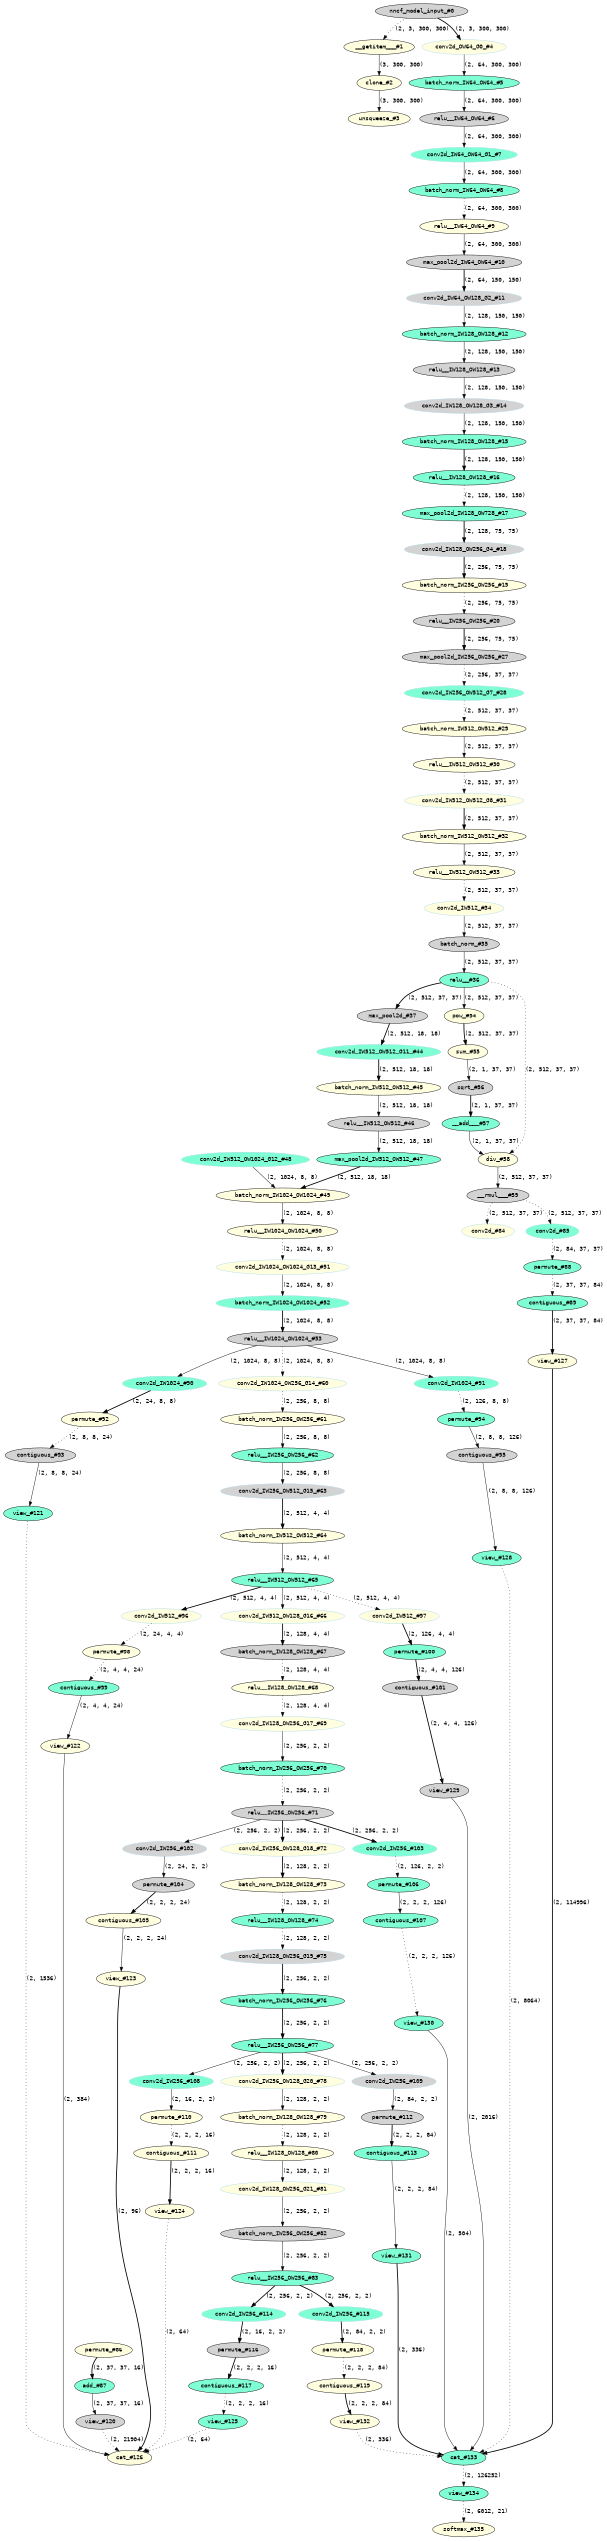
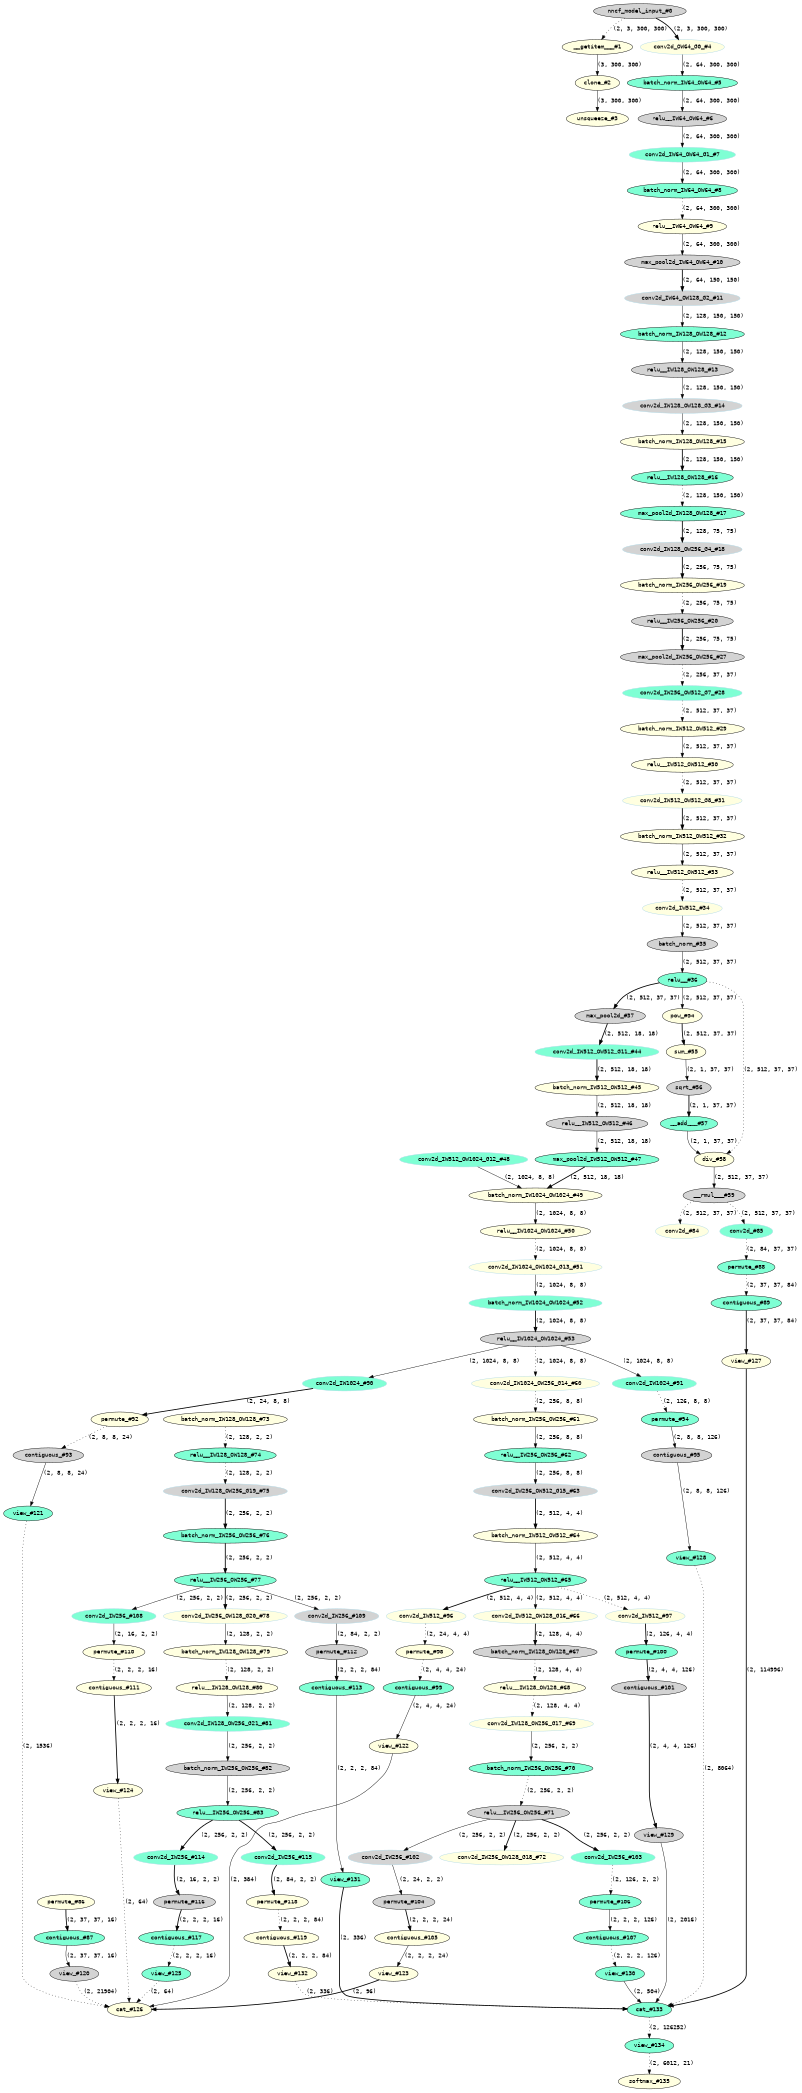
node "batch_norm_IW128_OW128_#15": fillcolor aquamarine -> lightyellow
node "max_pool2d_IW128_OW728_#17": label "max_pool2d_IW128_OW728_#17" -> "max_pool2d_IW128_OW128_#17"
edge "conv2d_IW256_OW128_G18_#72" -> "batch_norm_IW128_OW128_#73": removed, label "(2, 128, 2, 2)"
node "conv2d_IW128_OW256_G21_#81": fillcolor lightyellow -> aquamarine
node "add_#87": label "add_#87" -> "contiguous_#87"
